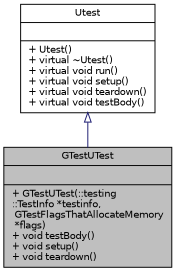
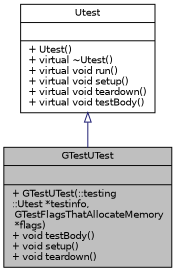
node "GTestUTest": text "::TestInfo *testinfo," -> "::Utest *testinfo,"
